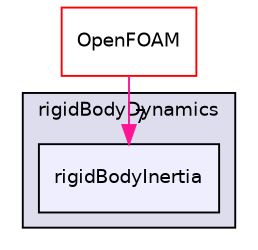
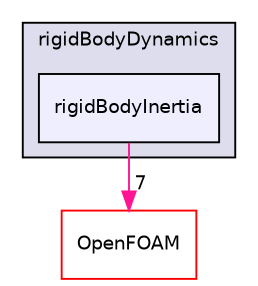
edge "OpenFOAM" -> "rigidBodyInertia": reversed
